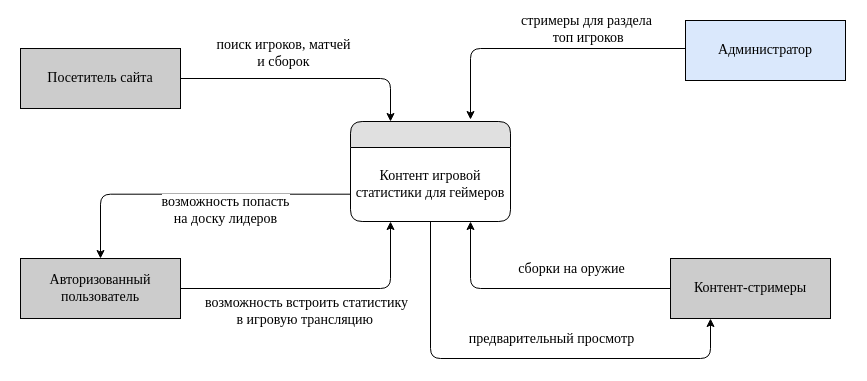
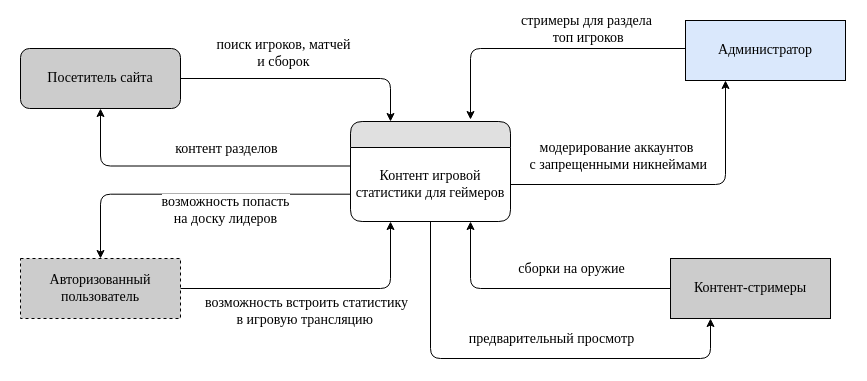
node "Посетитель сайта": shape rectangle -> rounded rectangle
edge "Контент игровой статистики для геймеров" -> "Посетитель сайта": added, label "контент разделов"
edge "Контент игровой статистики для геймеров" -> "Администратор": added, label "модерирование аккаунтов с запрещенными никнеймами"
node "Авторизованный пользователь": style solid -> dashed
